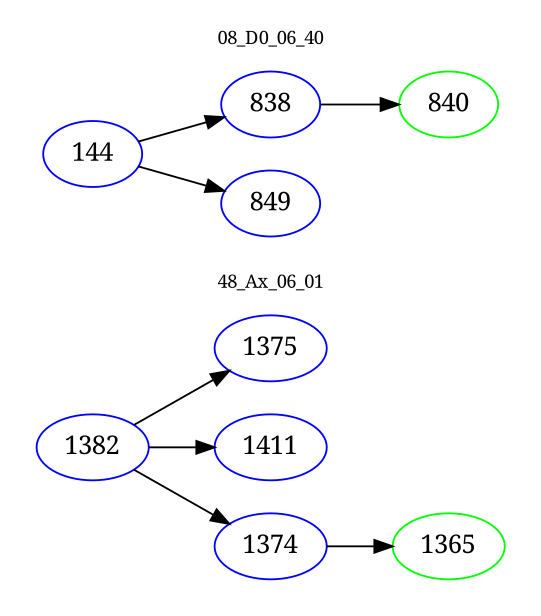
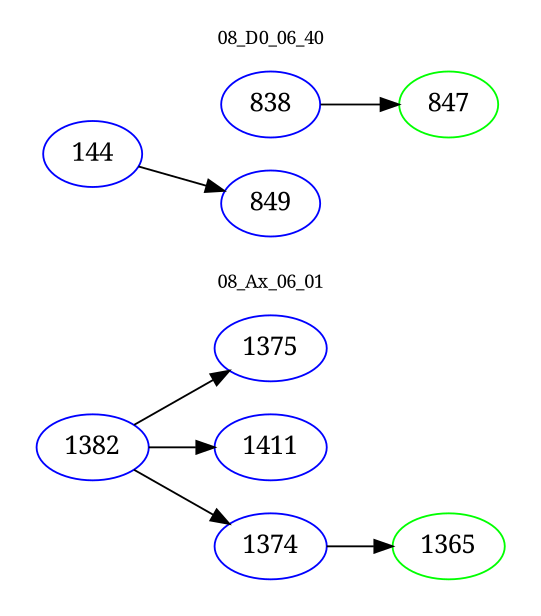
node "840": label "840" -> "847"
edge "144" -> "838": removed
cluster "48_Ax_06_01": label "48_Ax_06_01" -> "08_Ax_06_01"
